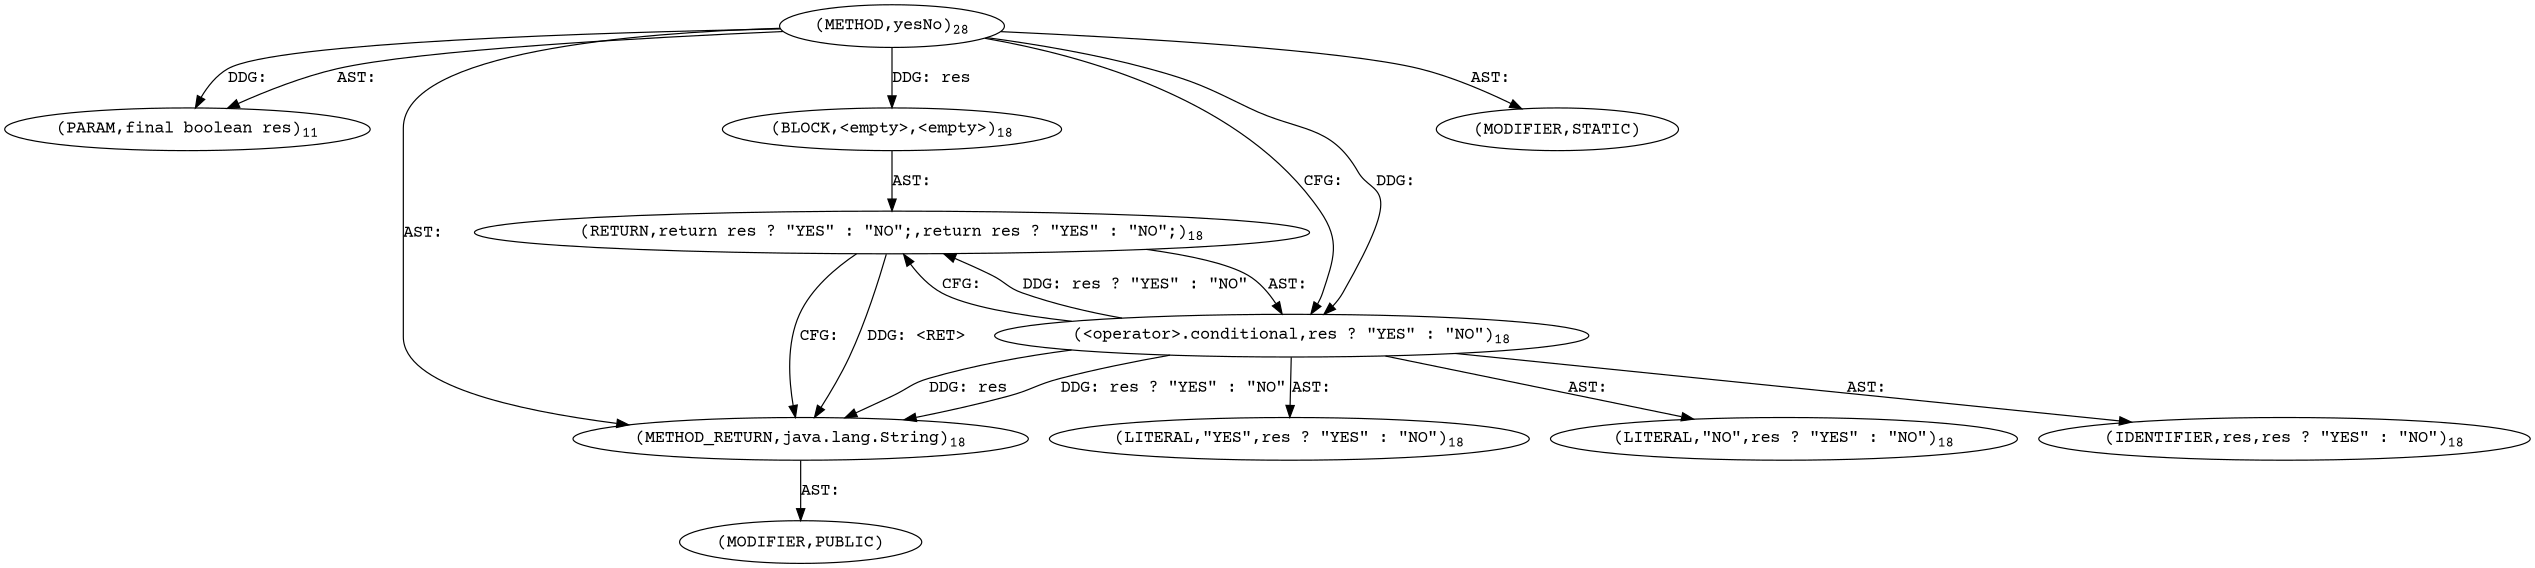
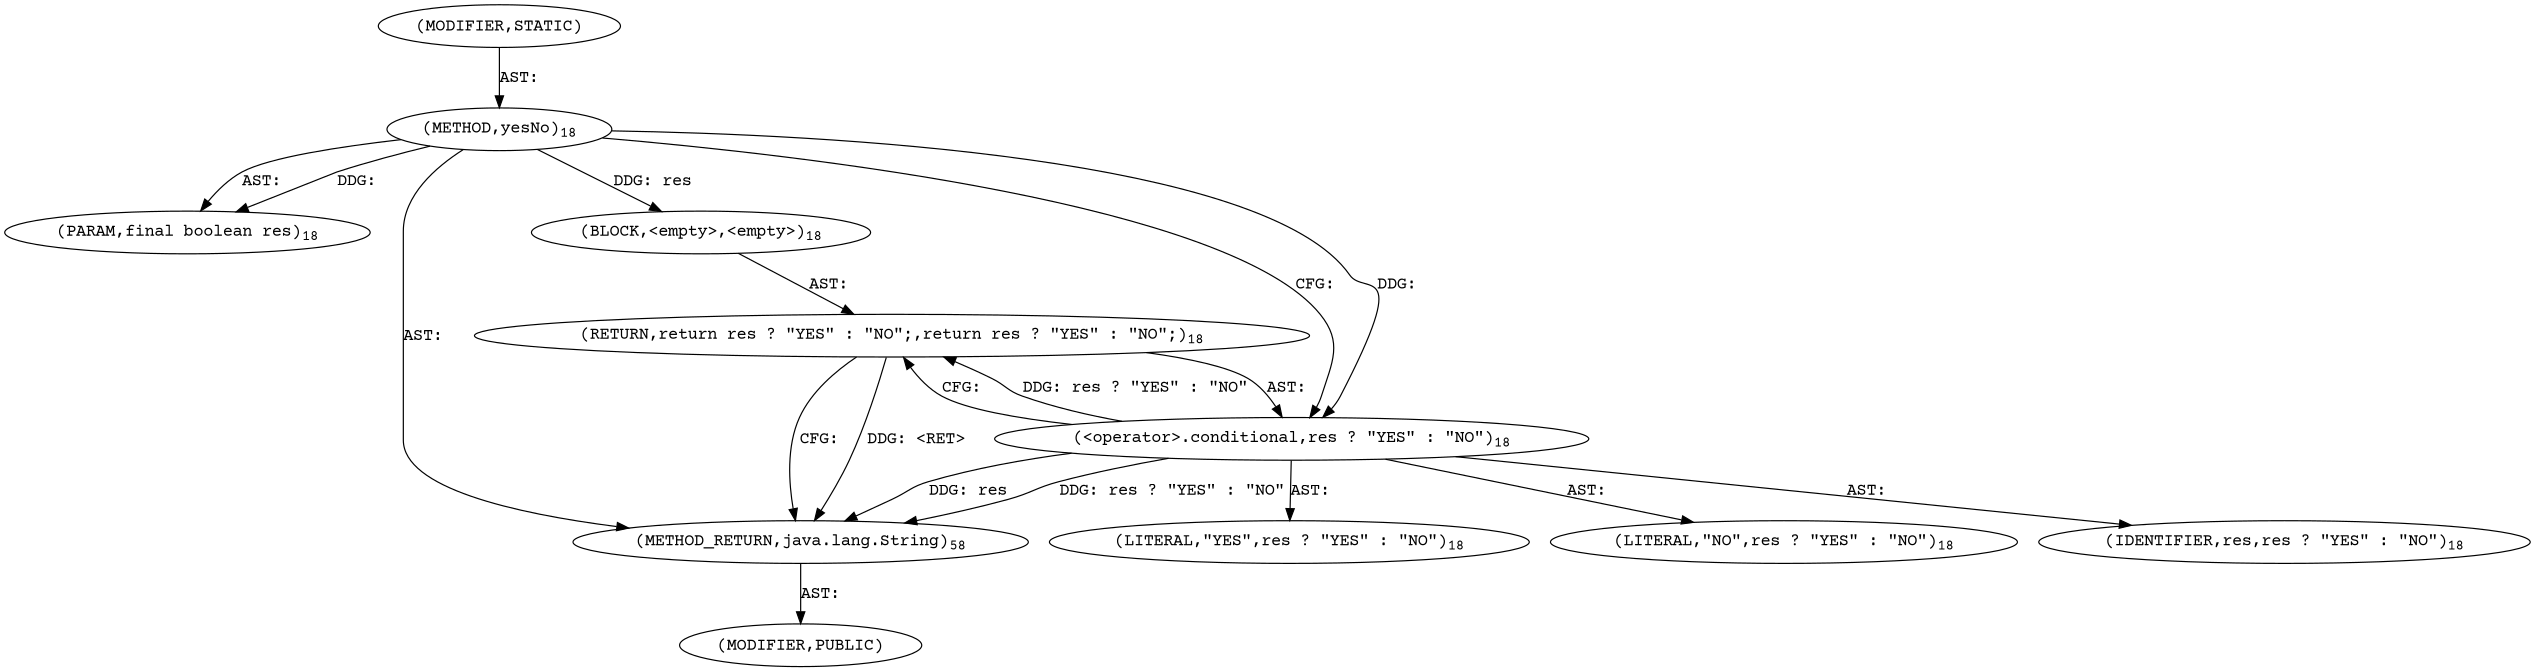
node "(METHOD,yesNo)": text "28" -> "18"
edge "(METHOD,yesNo)" -> "(MODIFIER,STATIC)": reversed
node "(PARAM,final boolean res)": text "11" -> "18"
node "(METHOD_RETURN,java.lang.String)": text "18" -> "58"
